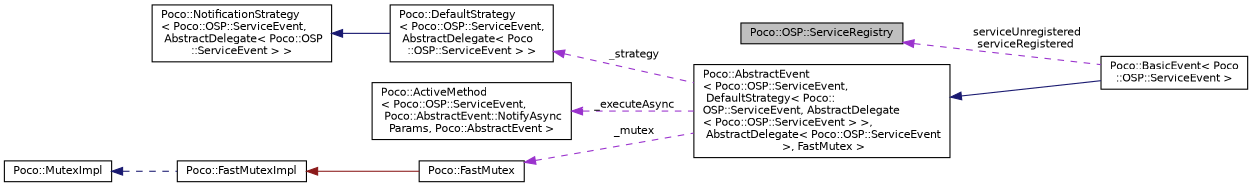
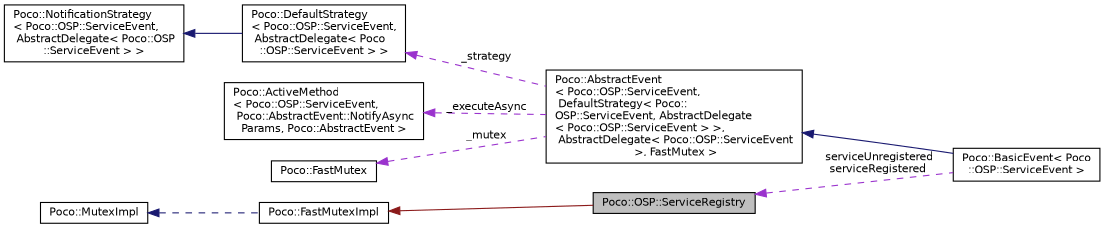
edge "Poco::FastMutex" -> "Poco::FastMutexImpl": now "Poco::OSP::ServiceRegistry" -> "Poco::FastMutexImpl"
